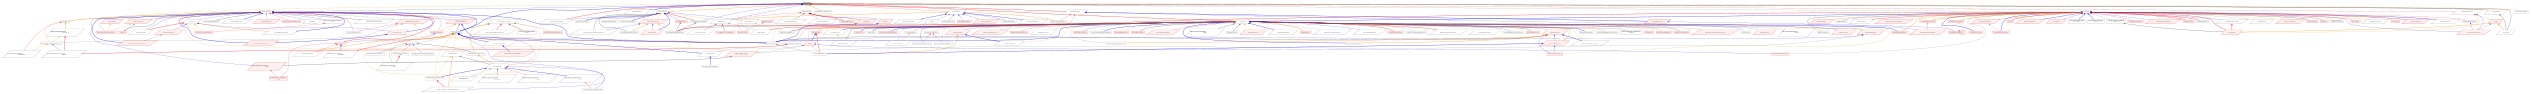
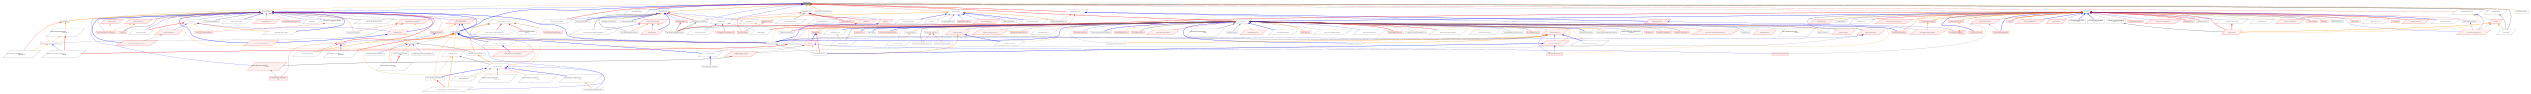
edge "AssetDragDropOp.h" -> "AssetData.h": reversed
